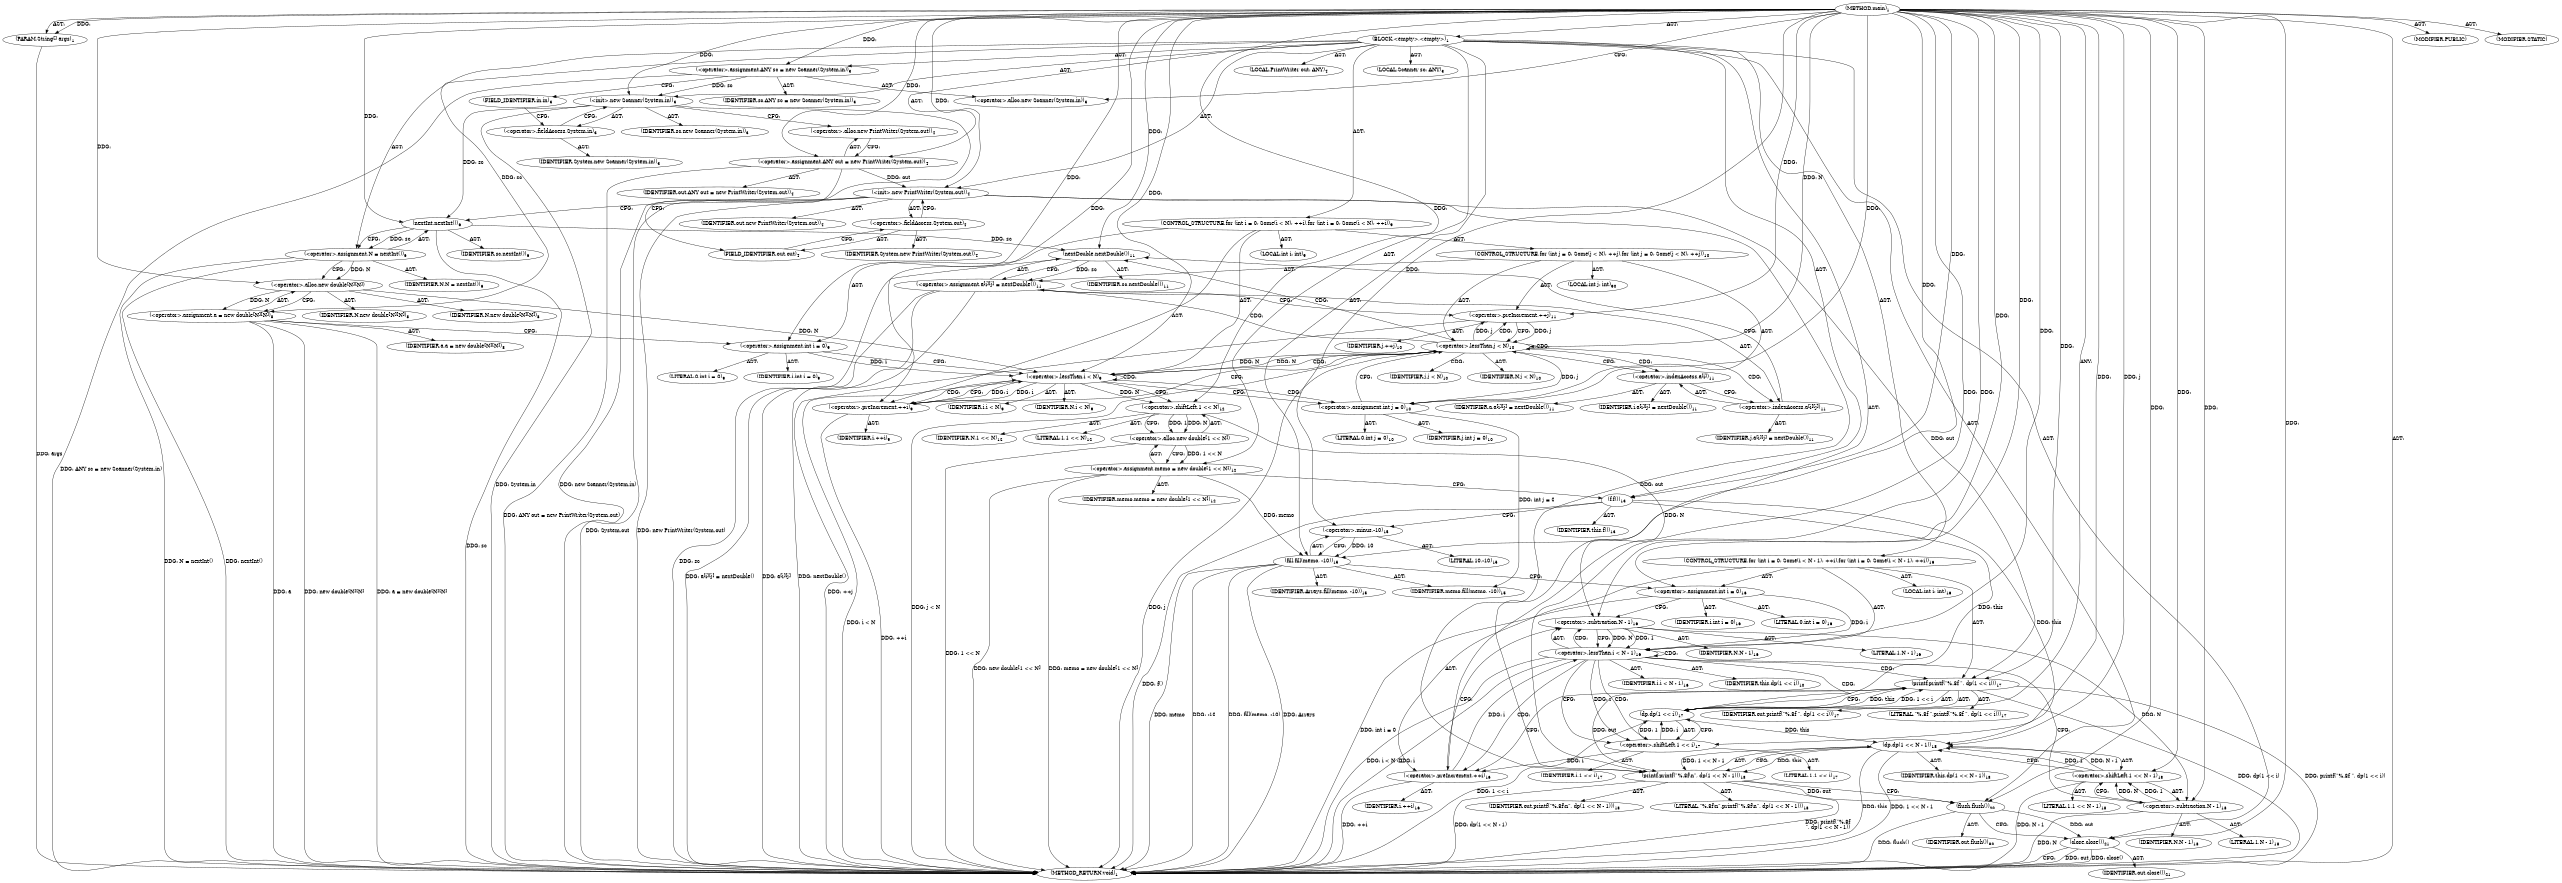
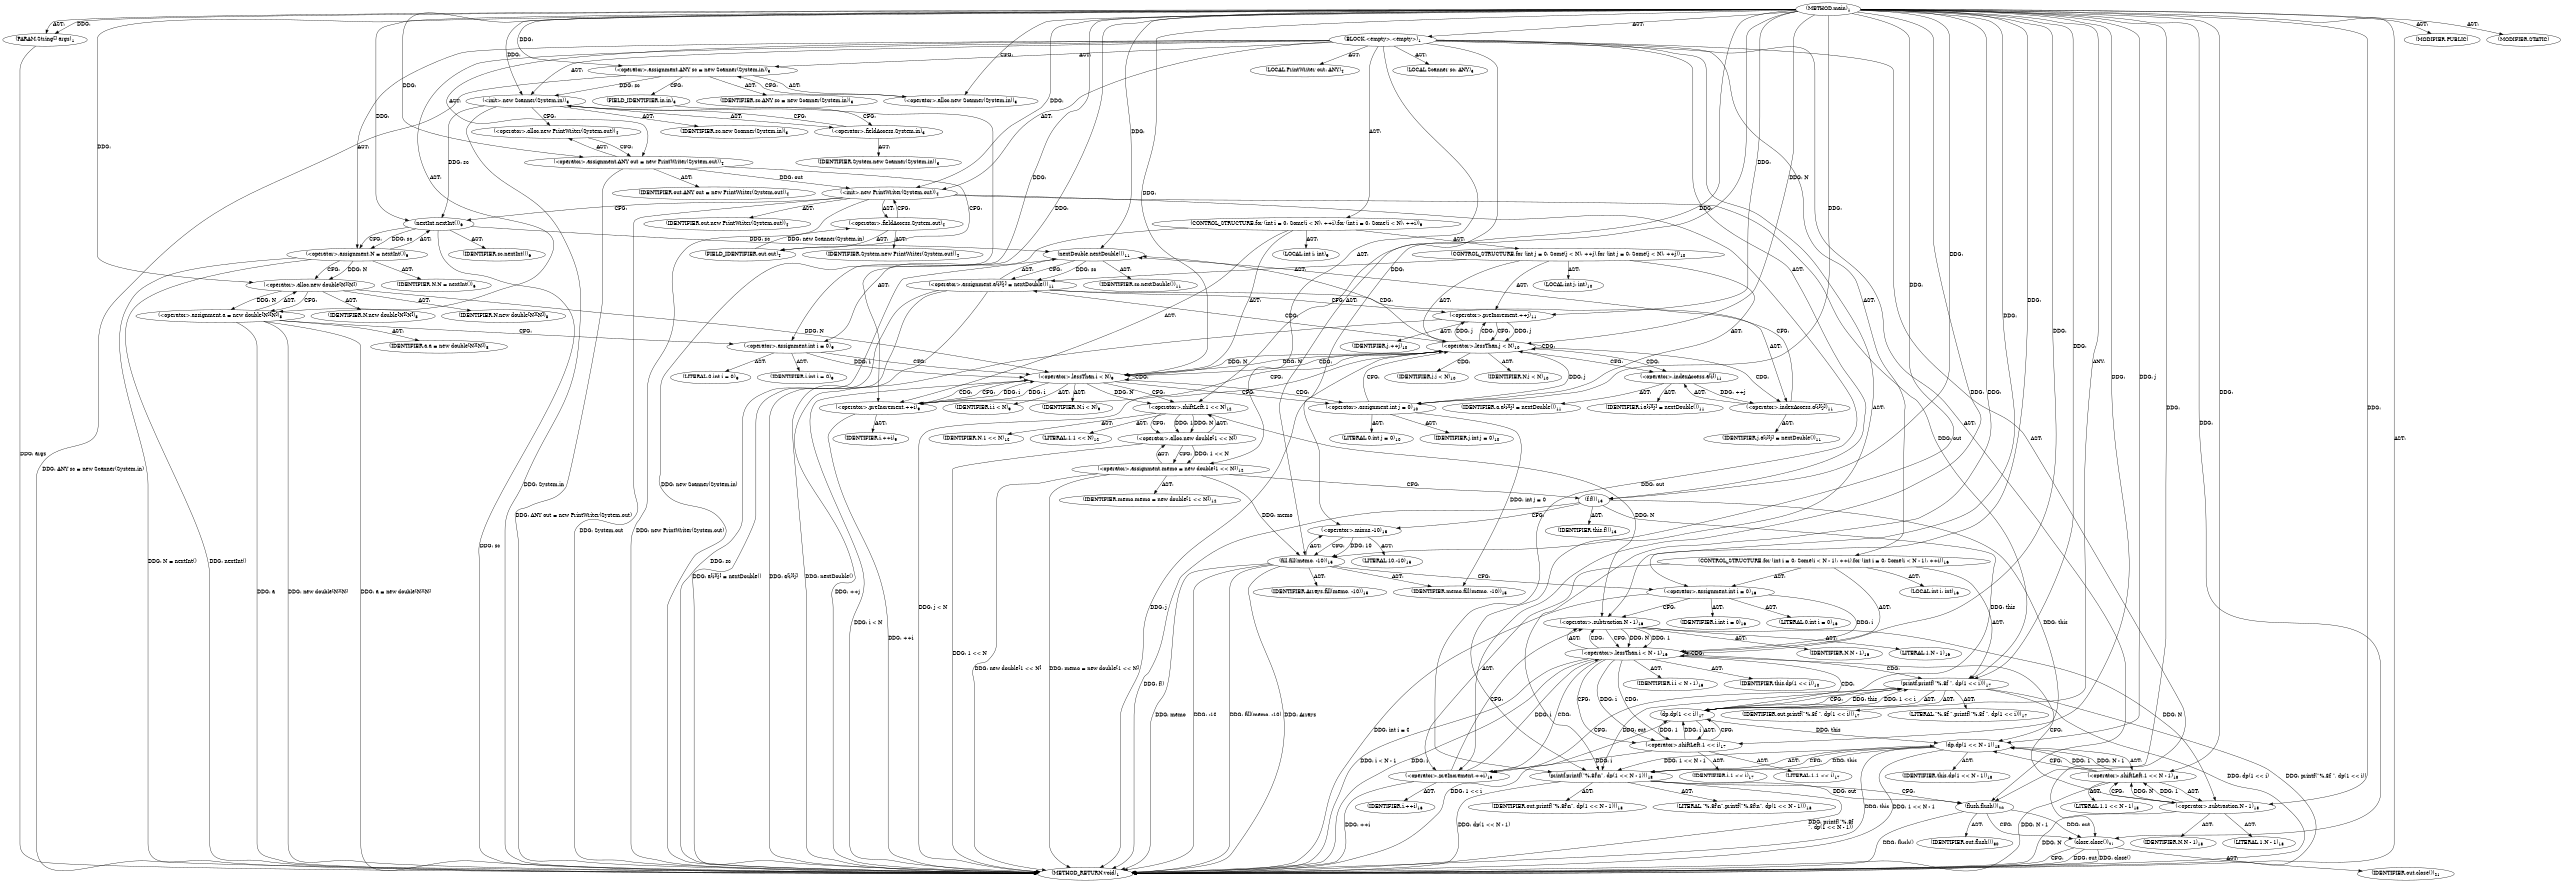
edge "(<operator>.alloc,new Scanner(System.in))" -> "(<operator>.assignment,ANY sc = new Scanner(System.in))": added, label "CFG:"
edge "(BLOCK,<empty>,<empty>)" -> "(<operator>.assignment,a = new double[N][N])": label "DDG: sc" -> "AST: "
edge "(FIELD_IDENTIFIER,out,out)" -> "(<operator>.fieldAccess,System.out)": label "CFG: " -> "DDG: new Scanner(System.in)"
node "(LOCAL,int j: int)": text "90" -> "10"
edge "(<operator>.indexAccess,a[i])" -> "(<operator>.indexAccess,a[i][j])": label "CFG: " -> "DDG: ++j"
